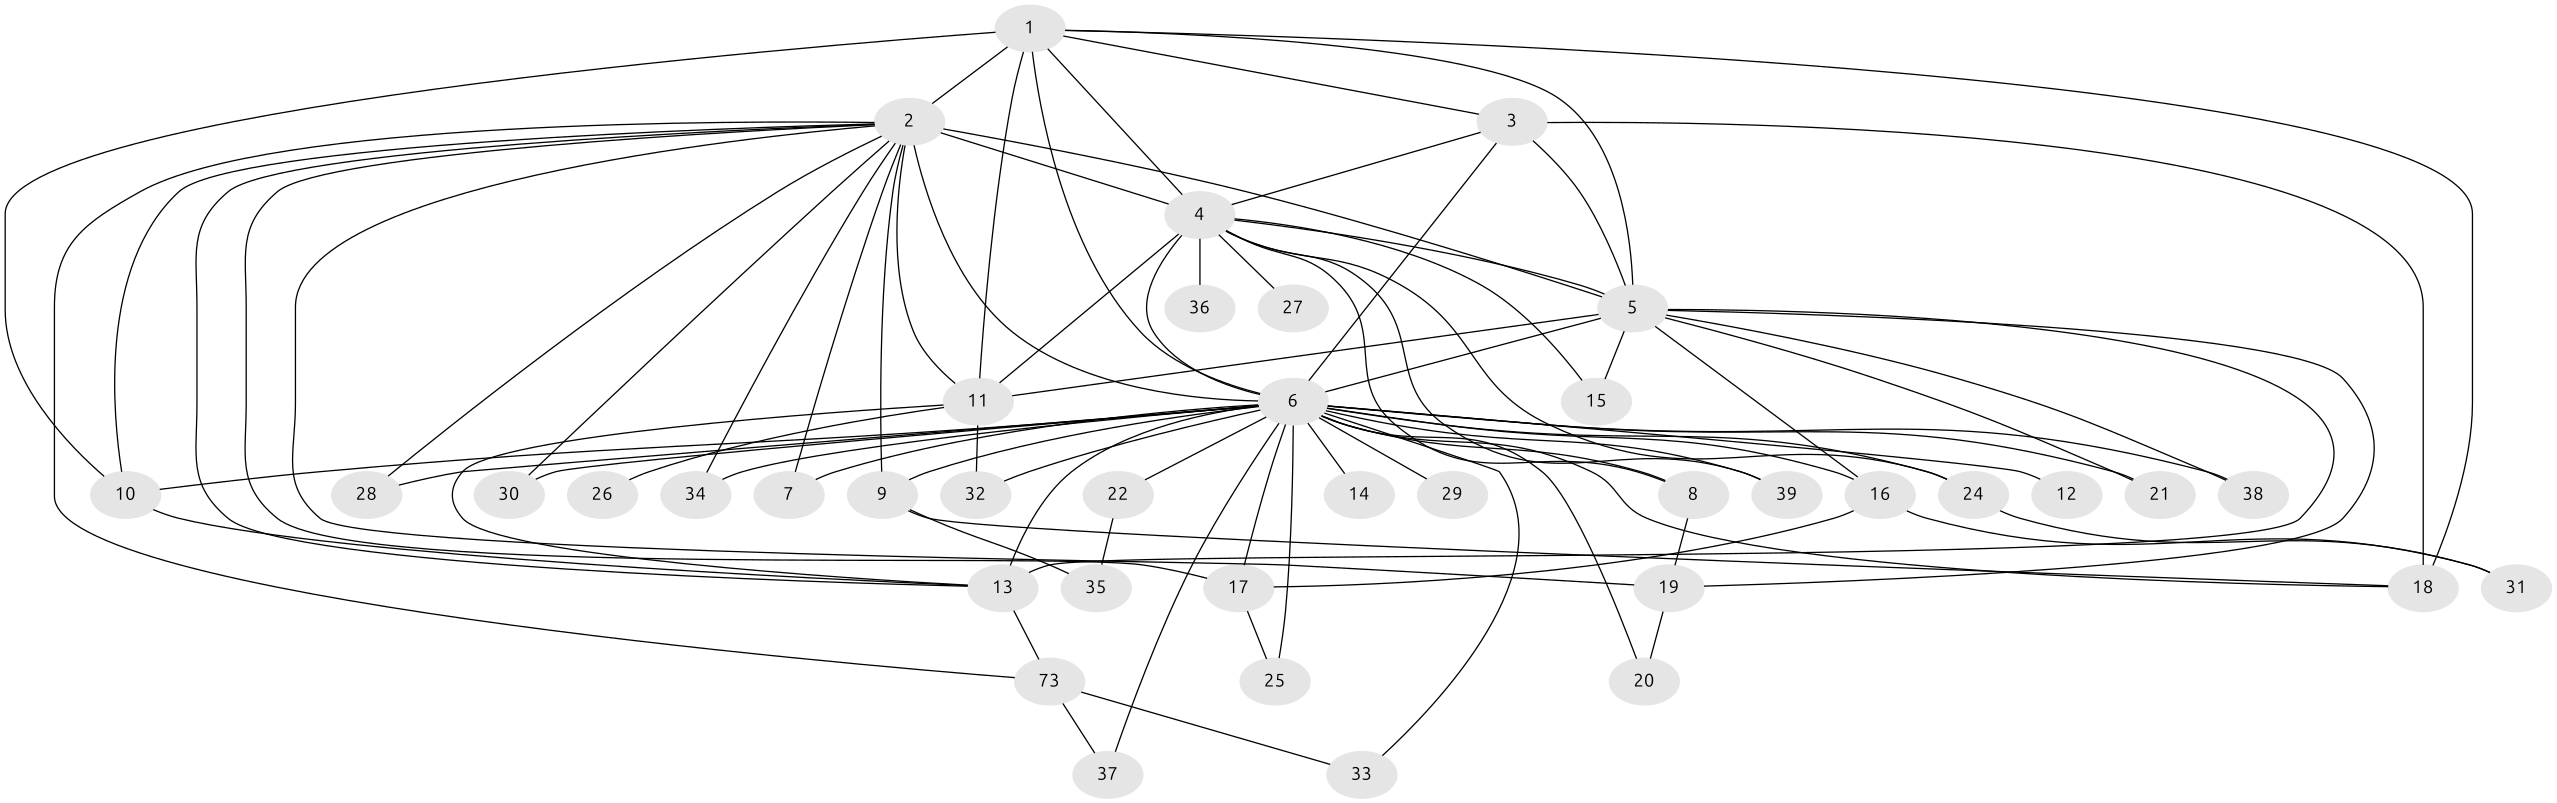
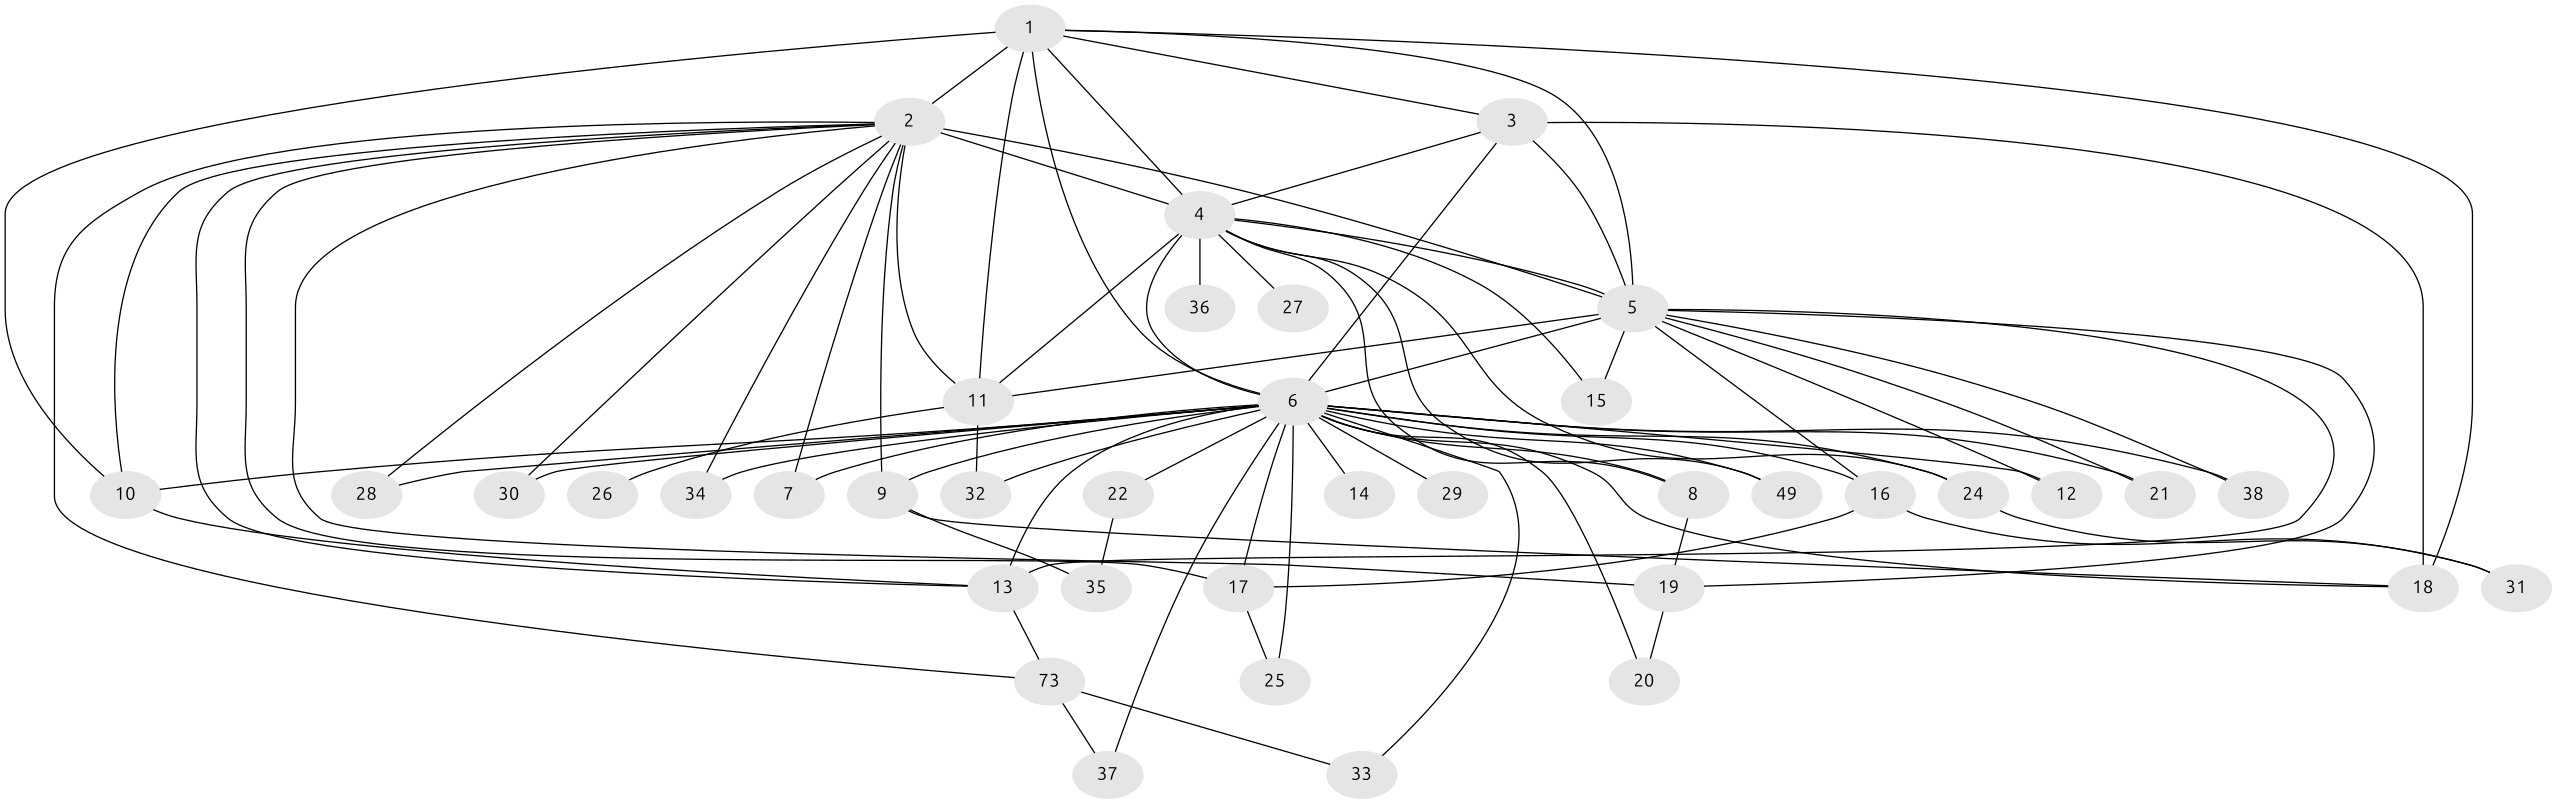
edge "2" -- "6": removed
edge "5" -- "12": added
node "39": label "39" -> "49"
edge "11" -- "13": removed
